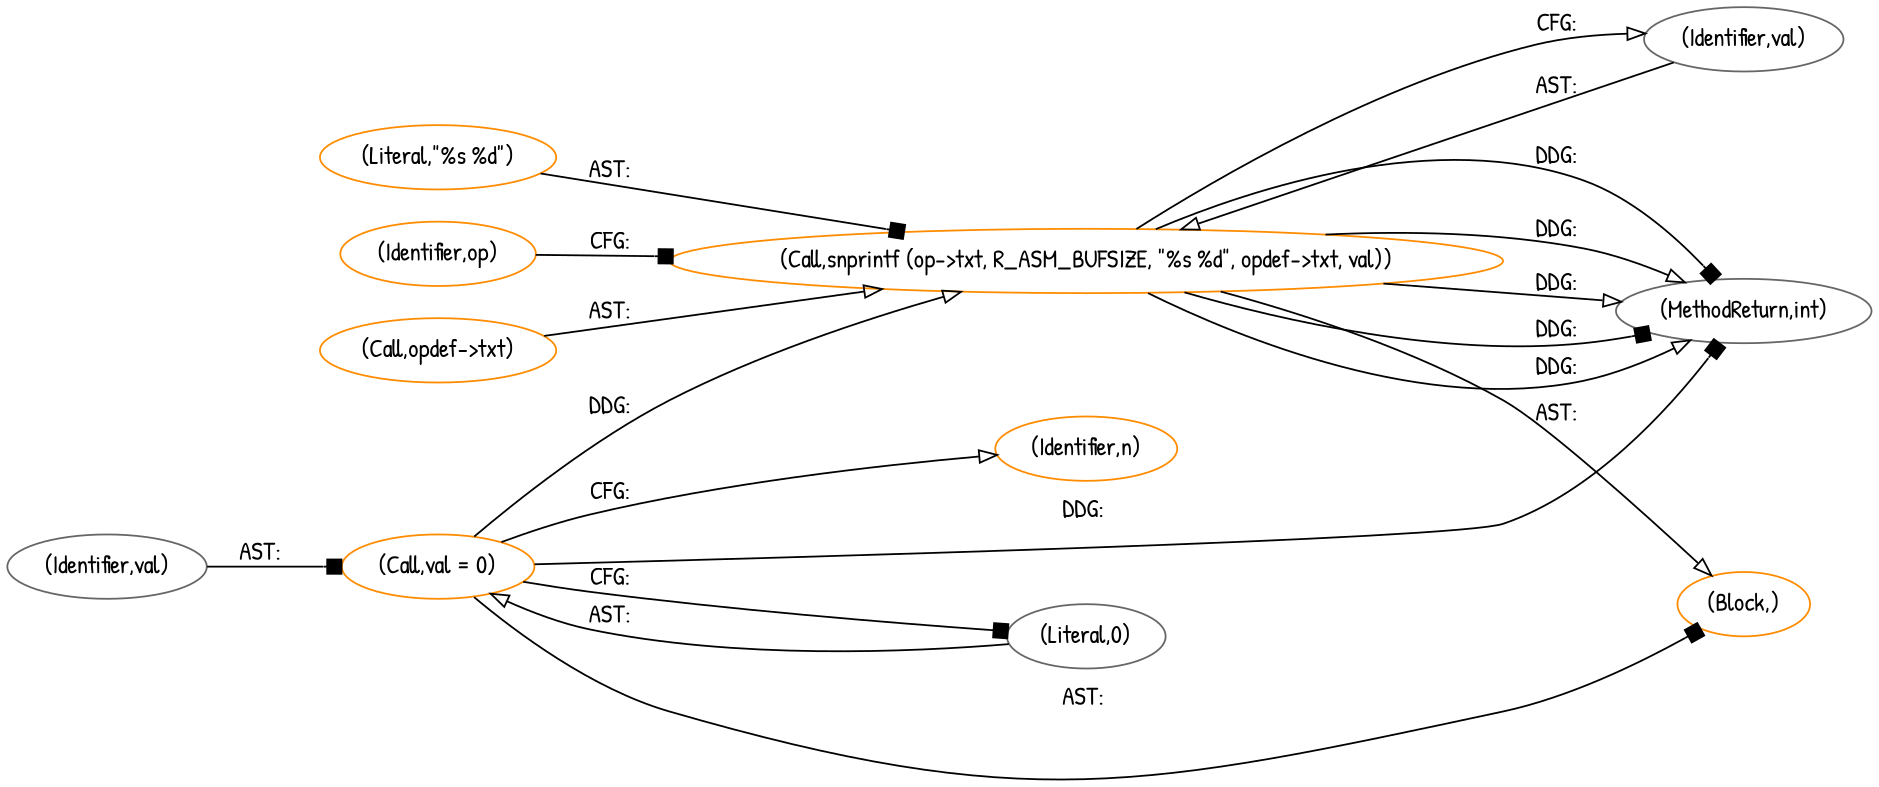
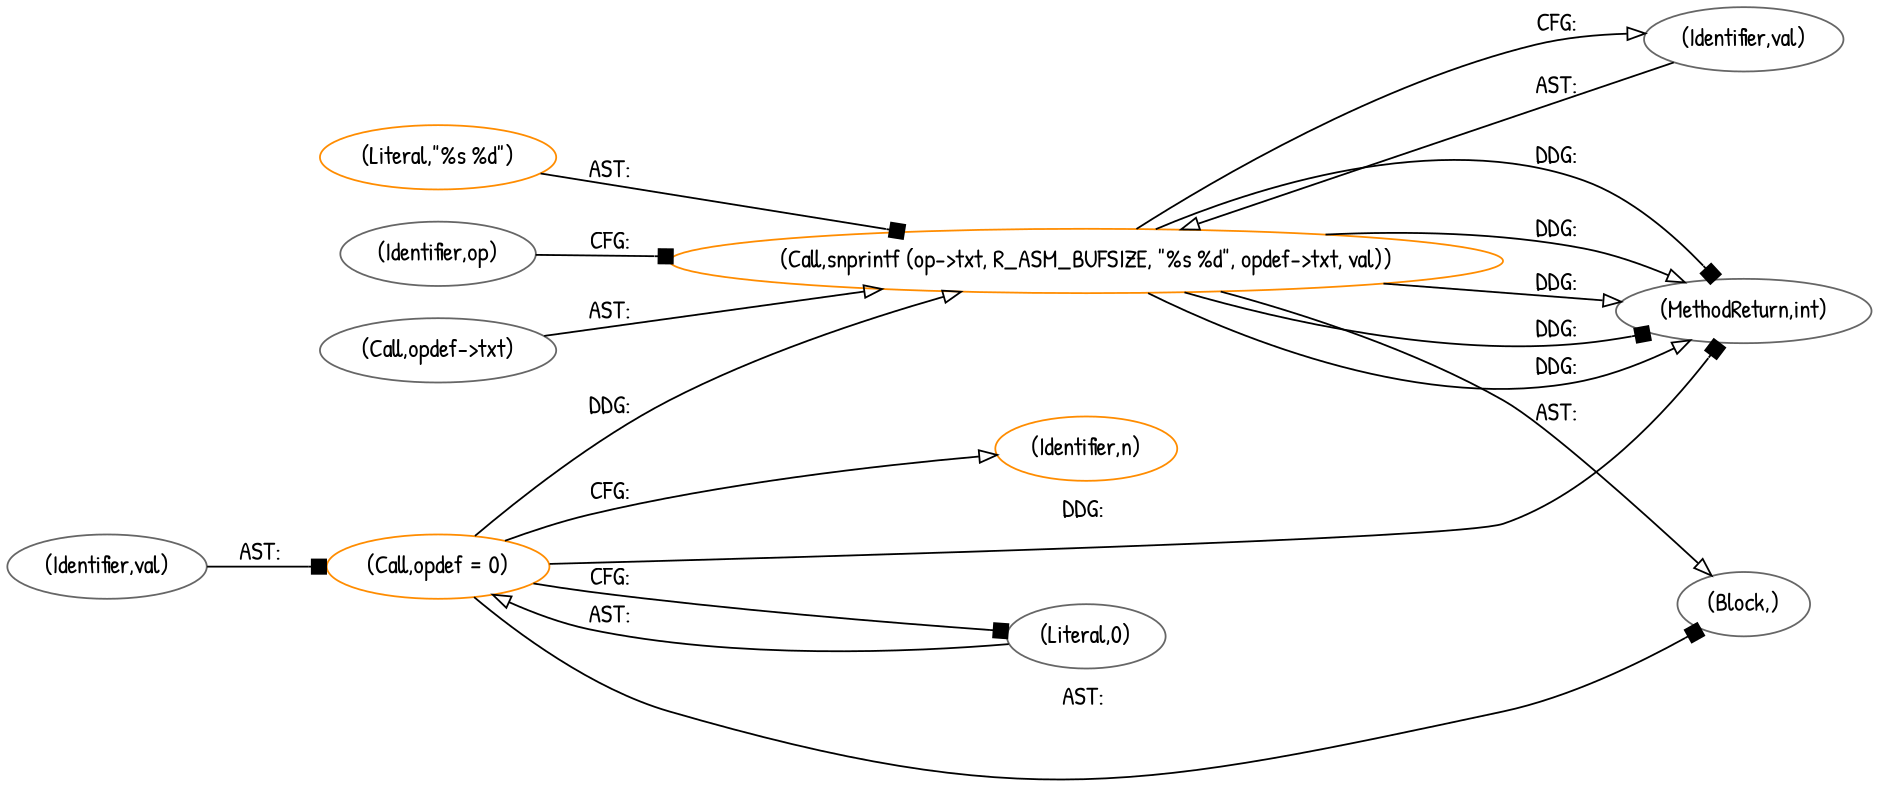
node "(Identifier,op)": color darkorange -> gray40
node "(Call,opdef->txt)": color darkorange -> gray40
node "(Call,val = 0)": label "(Call,val = 0)" -> "(Call,opdef = 0)"
node "(Block,)": color darkorange -> gray40
